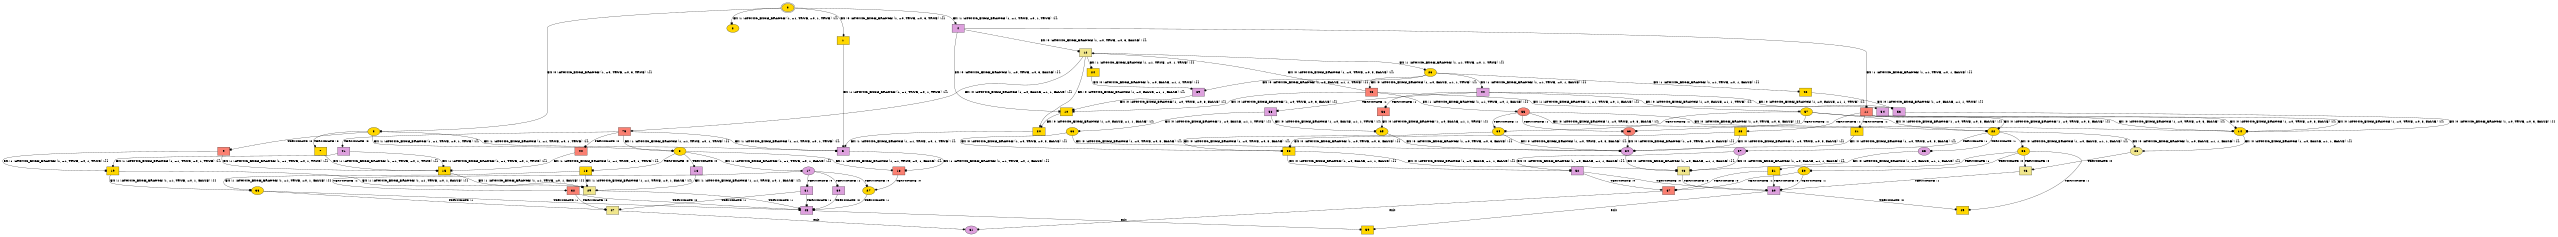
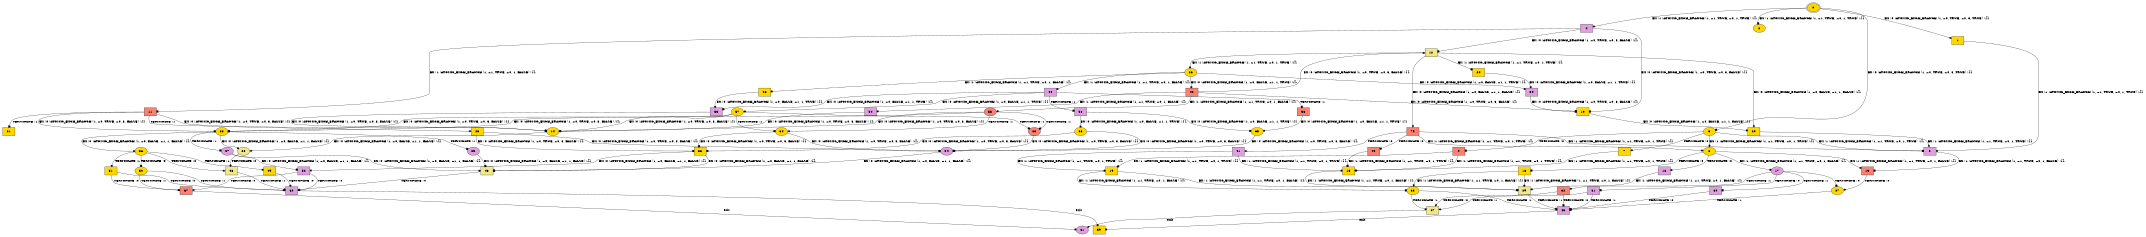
edge "21" -> "34": removed, label "EX !0 !ATOMIC_EXCH_BRANCH (1, +0, TRUE, +0, 3, FALSE) !{}"
edge "60" -> "49": reversed
